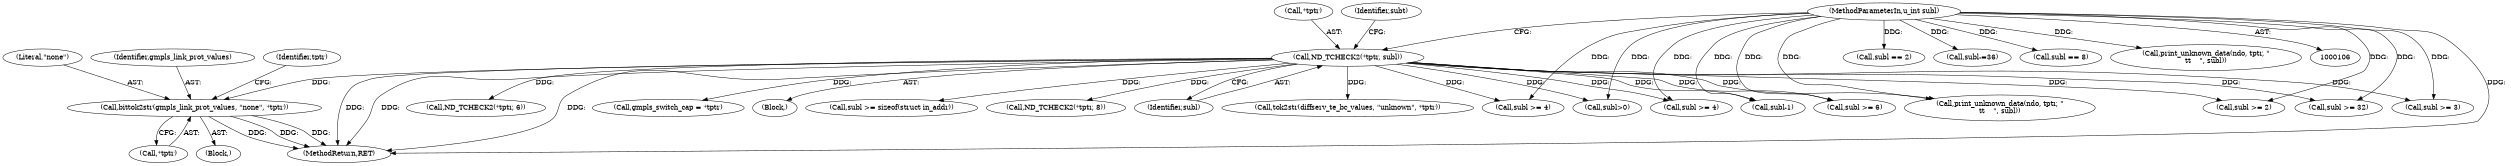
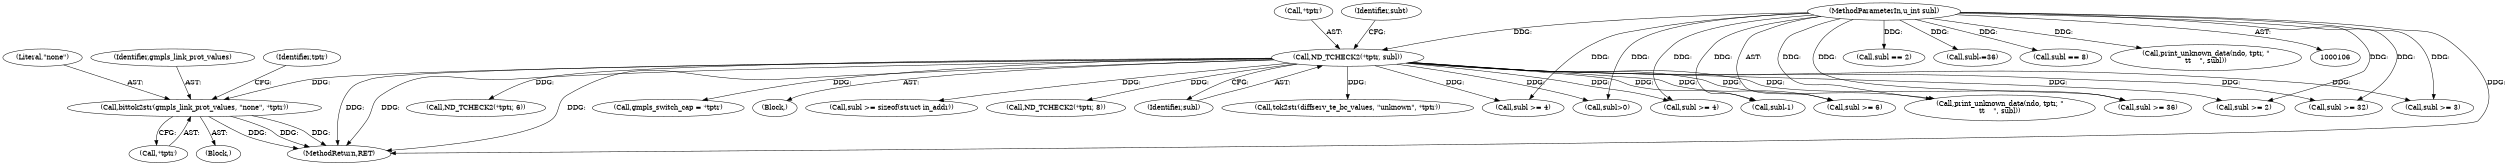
edge "(MethodParameterIn,u_int subl)" -> "(Call,ND_TCHECK2(*tptr, subl))": label "CFG: " -> "DDG: "
edge "(MethodParameterIn,u_int subl)" -> "(Call,subl >= 6)": label "DDG: " -> "AST: "
node "(Call,subl >= 36)": added
